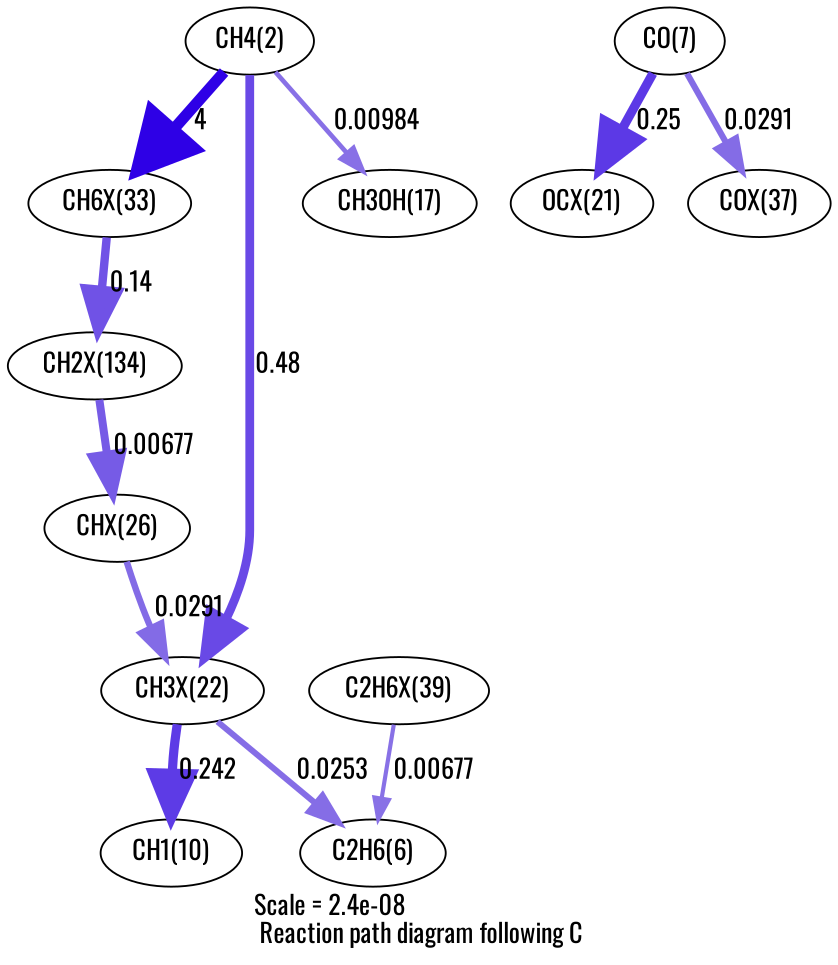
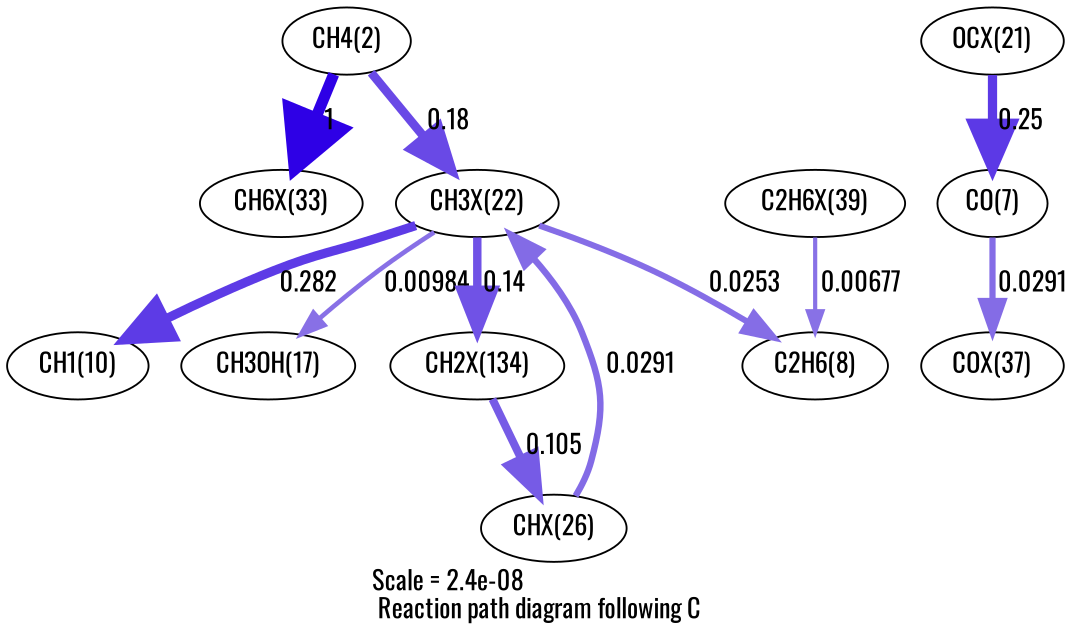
edge "CO(7)" -> "OCX(21)": reversed
edge "CH4(2)" -> "CH3OH(17)": now "CH3X(22)" -> "CH3OH(17)"
edge "CH4(2)" -> "CH6X(33)": label " 4" -> " 1"
edge "CH6X(33)" -> "CH2X(134)": now "CH3X(22)" -> "CH2X(134)"
edge "CH4(2)" -> "CH3X(22)": label " 0.48" -> " 0.18"
edge "CH2X(134)" -> "CHX(26)": label " 0.00677" -> " 0.105"
edge "CH3X(22)" -> "CH1(10)": label " 0.242" -> " 0.282"
node "C2H6(6)": label "C2H6(6)" -> "C2H6(8)"
